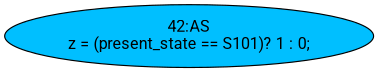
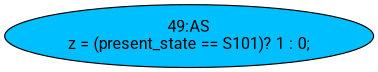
node "42:AS z = (present_state == S101)? 1 : 0;": label "42:AS z = (present_state == S101)? 1 : 0;" -> "49:AS z = (present_state == S101)? 1 : 0;"
